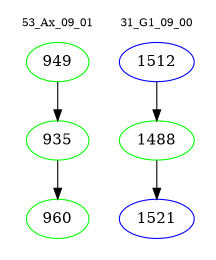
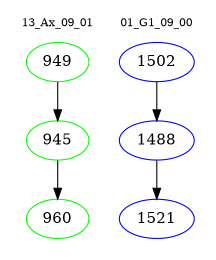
cluster "53_Ax_09_01": label "53_Ax_09_01" -> "13_Ax_09_01"
cluster "31_G1_09_00": label "31_G1_09_00" -> "01_G1_09_00"
node "1512": label "1512" -> "1502"
node "935": label "935" -> "945"
node "1488": color green -> blue
